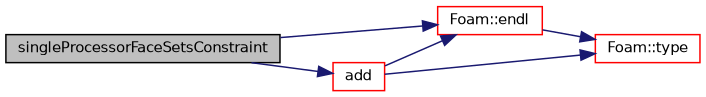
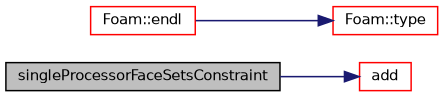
edge "singleProcessorFaceSetsConstraint" -> "Foam::endl": removed
edge "add" -> "Foam::endl": removed
edge "add" -> "Foam::type": removed
